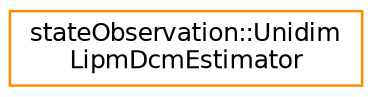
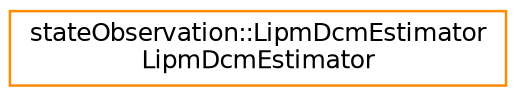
node "stateObservation::Unidim LipmDcmEstimator": label "stateObservation::Unidim LipmDcmEstimator" -> "stateObservation::LipmDcmEstimator LipmDcmEstimator"
